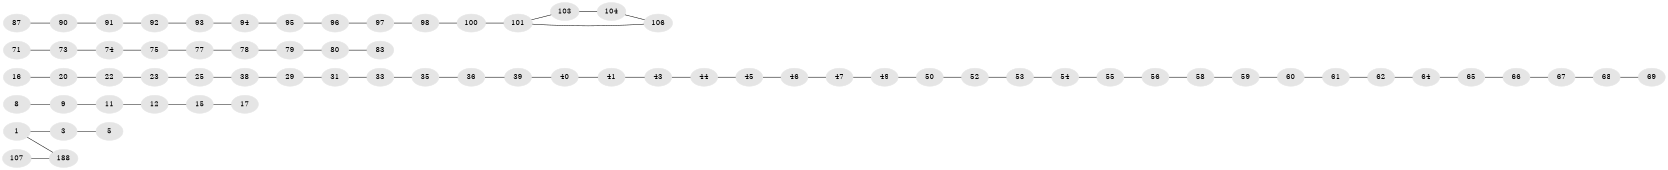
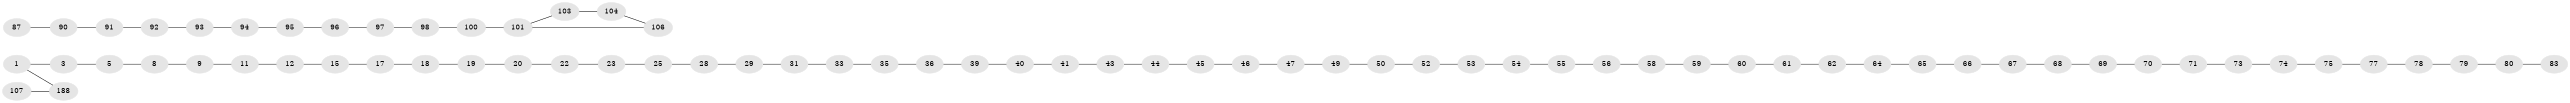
edge "5" -- "8": added
node "18": added
node "70": added
node "16": label "16" -> "19"
node "38": label "38" -> "28"
